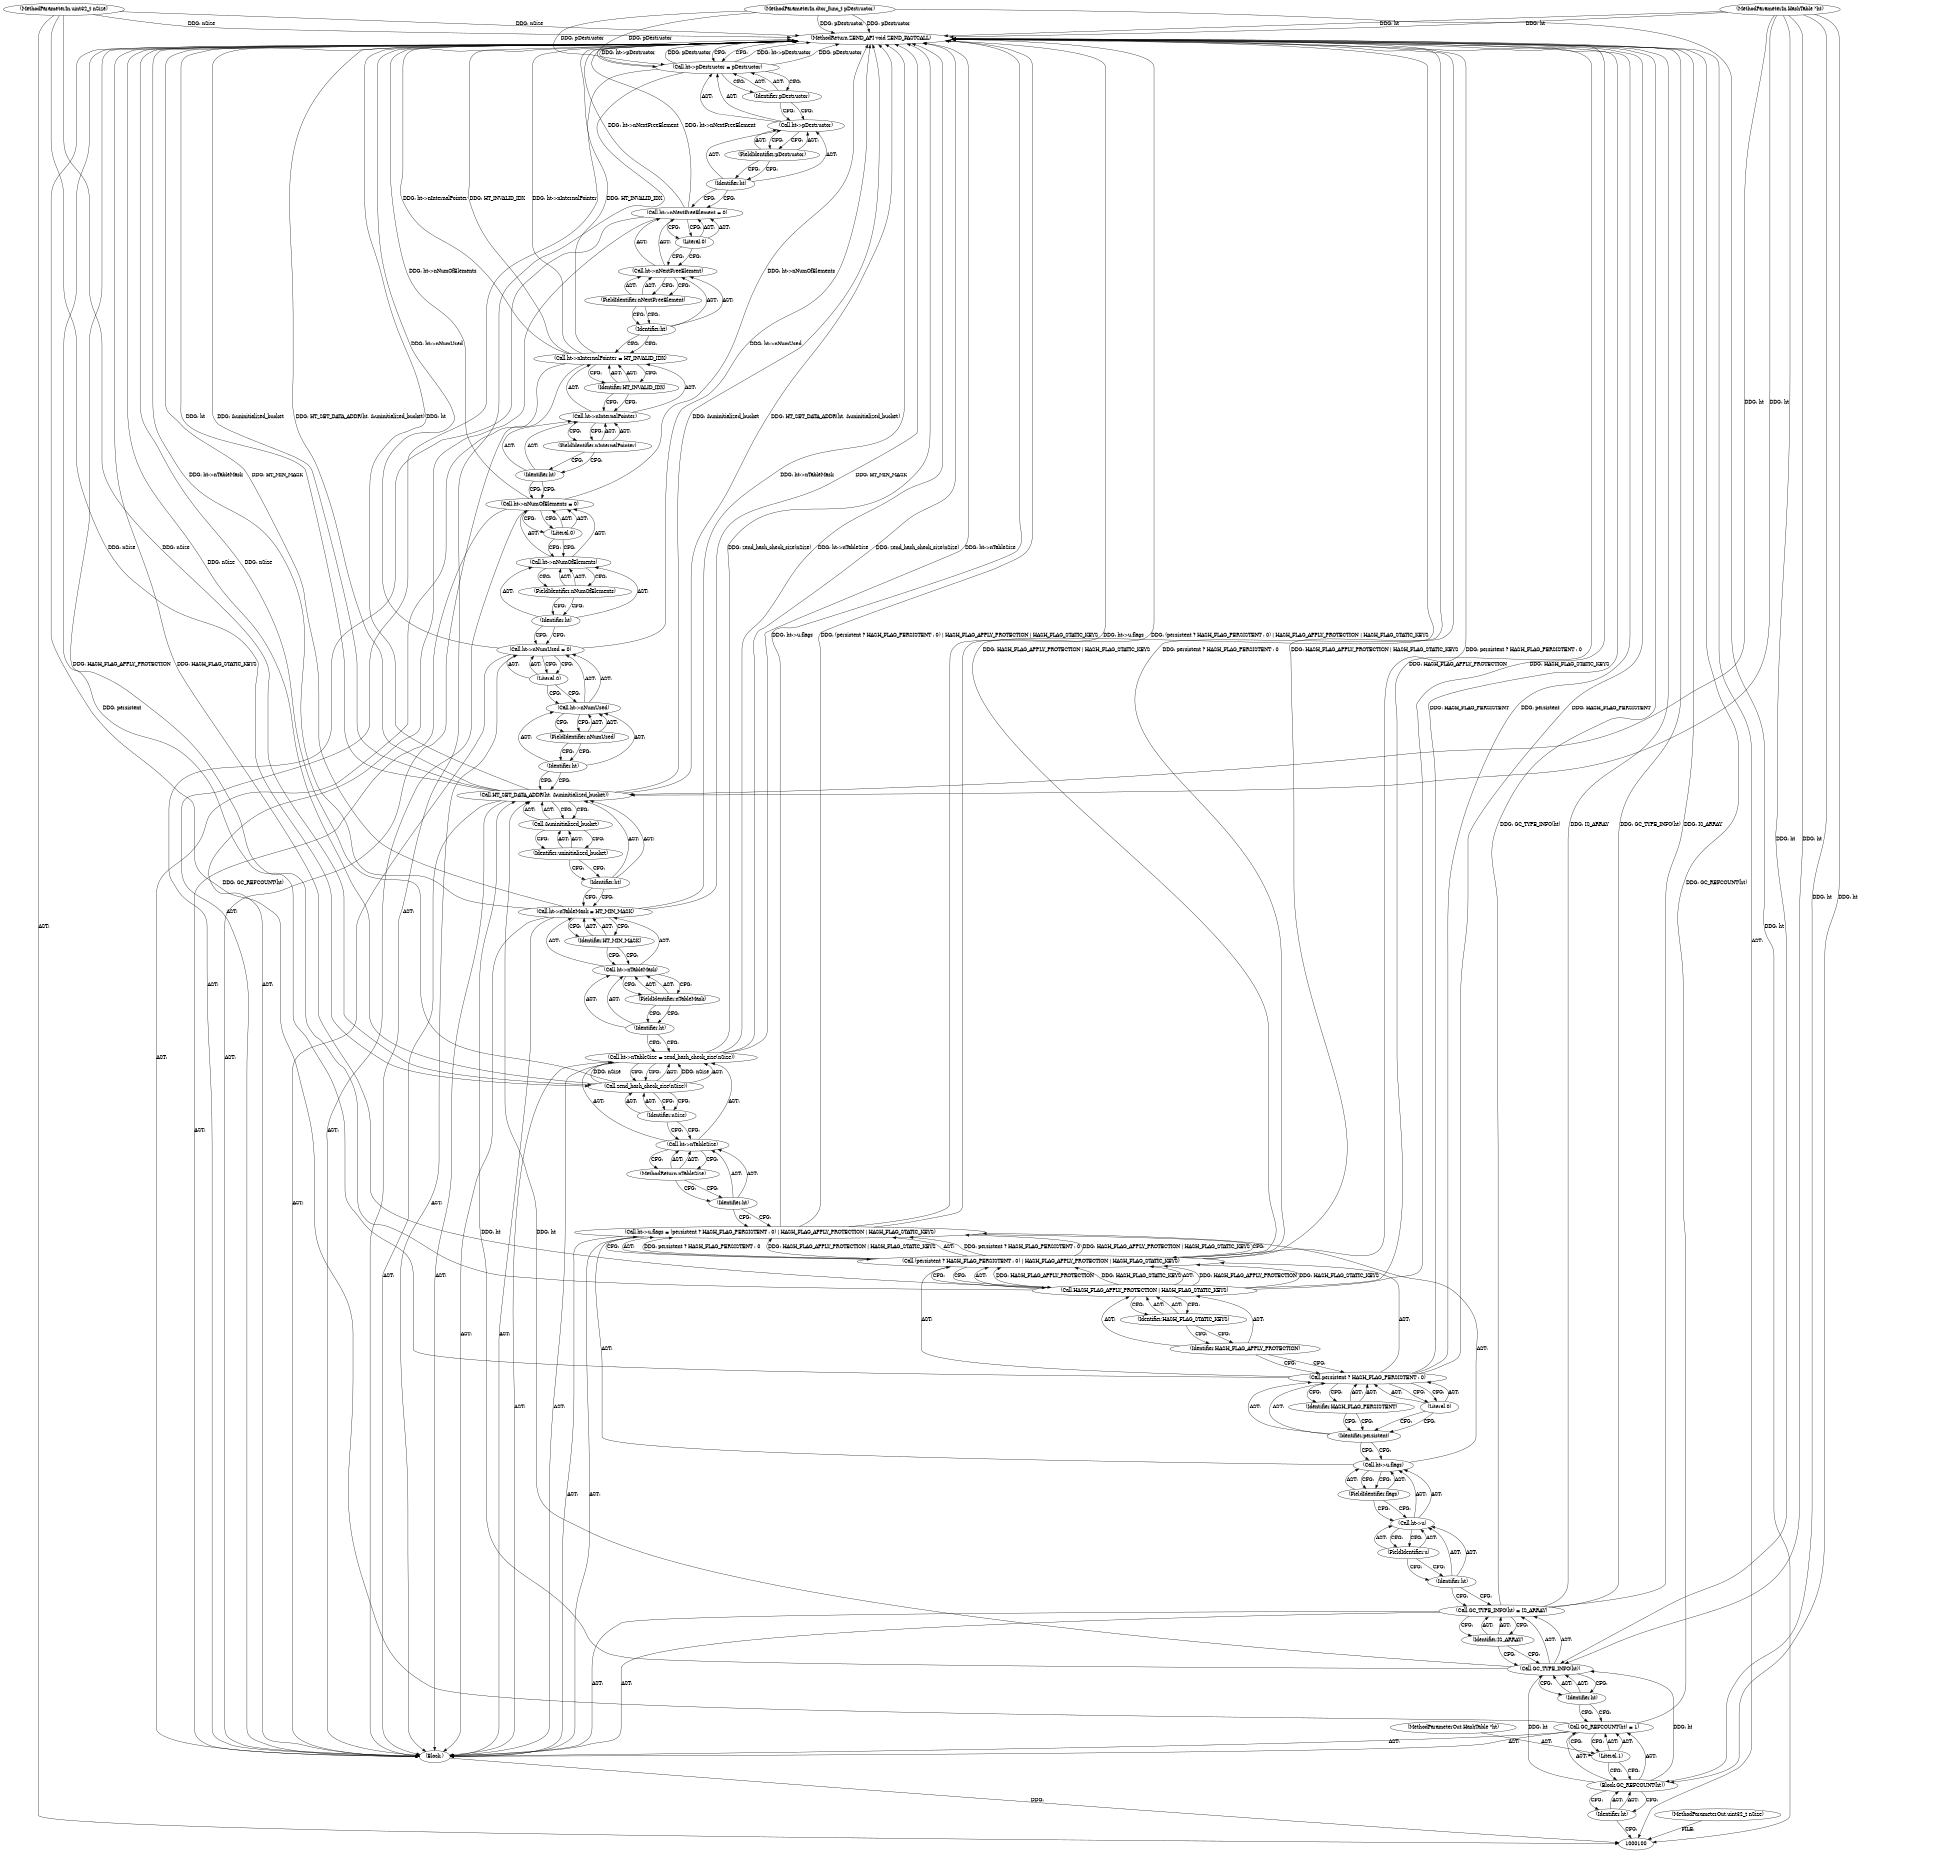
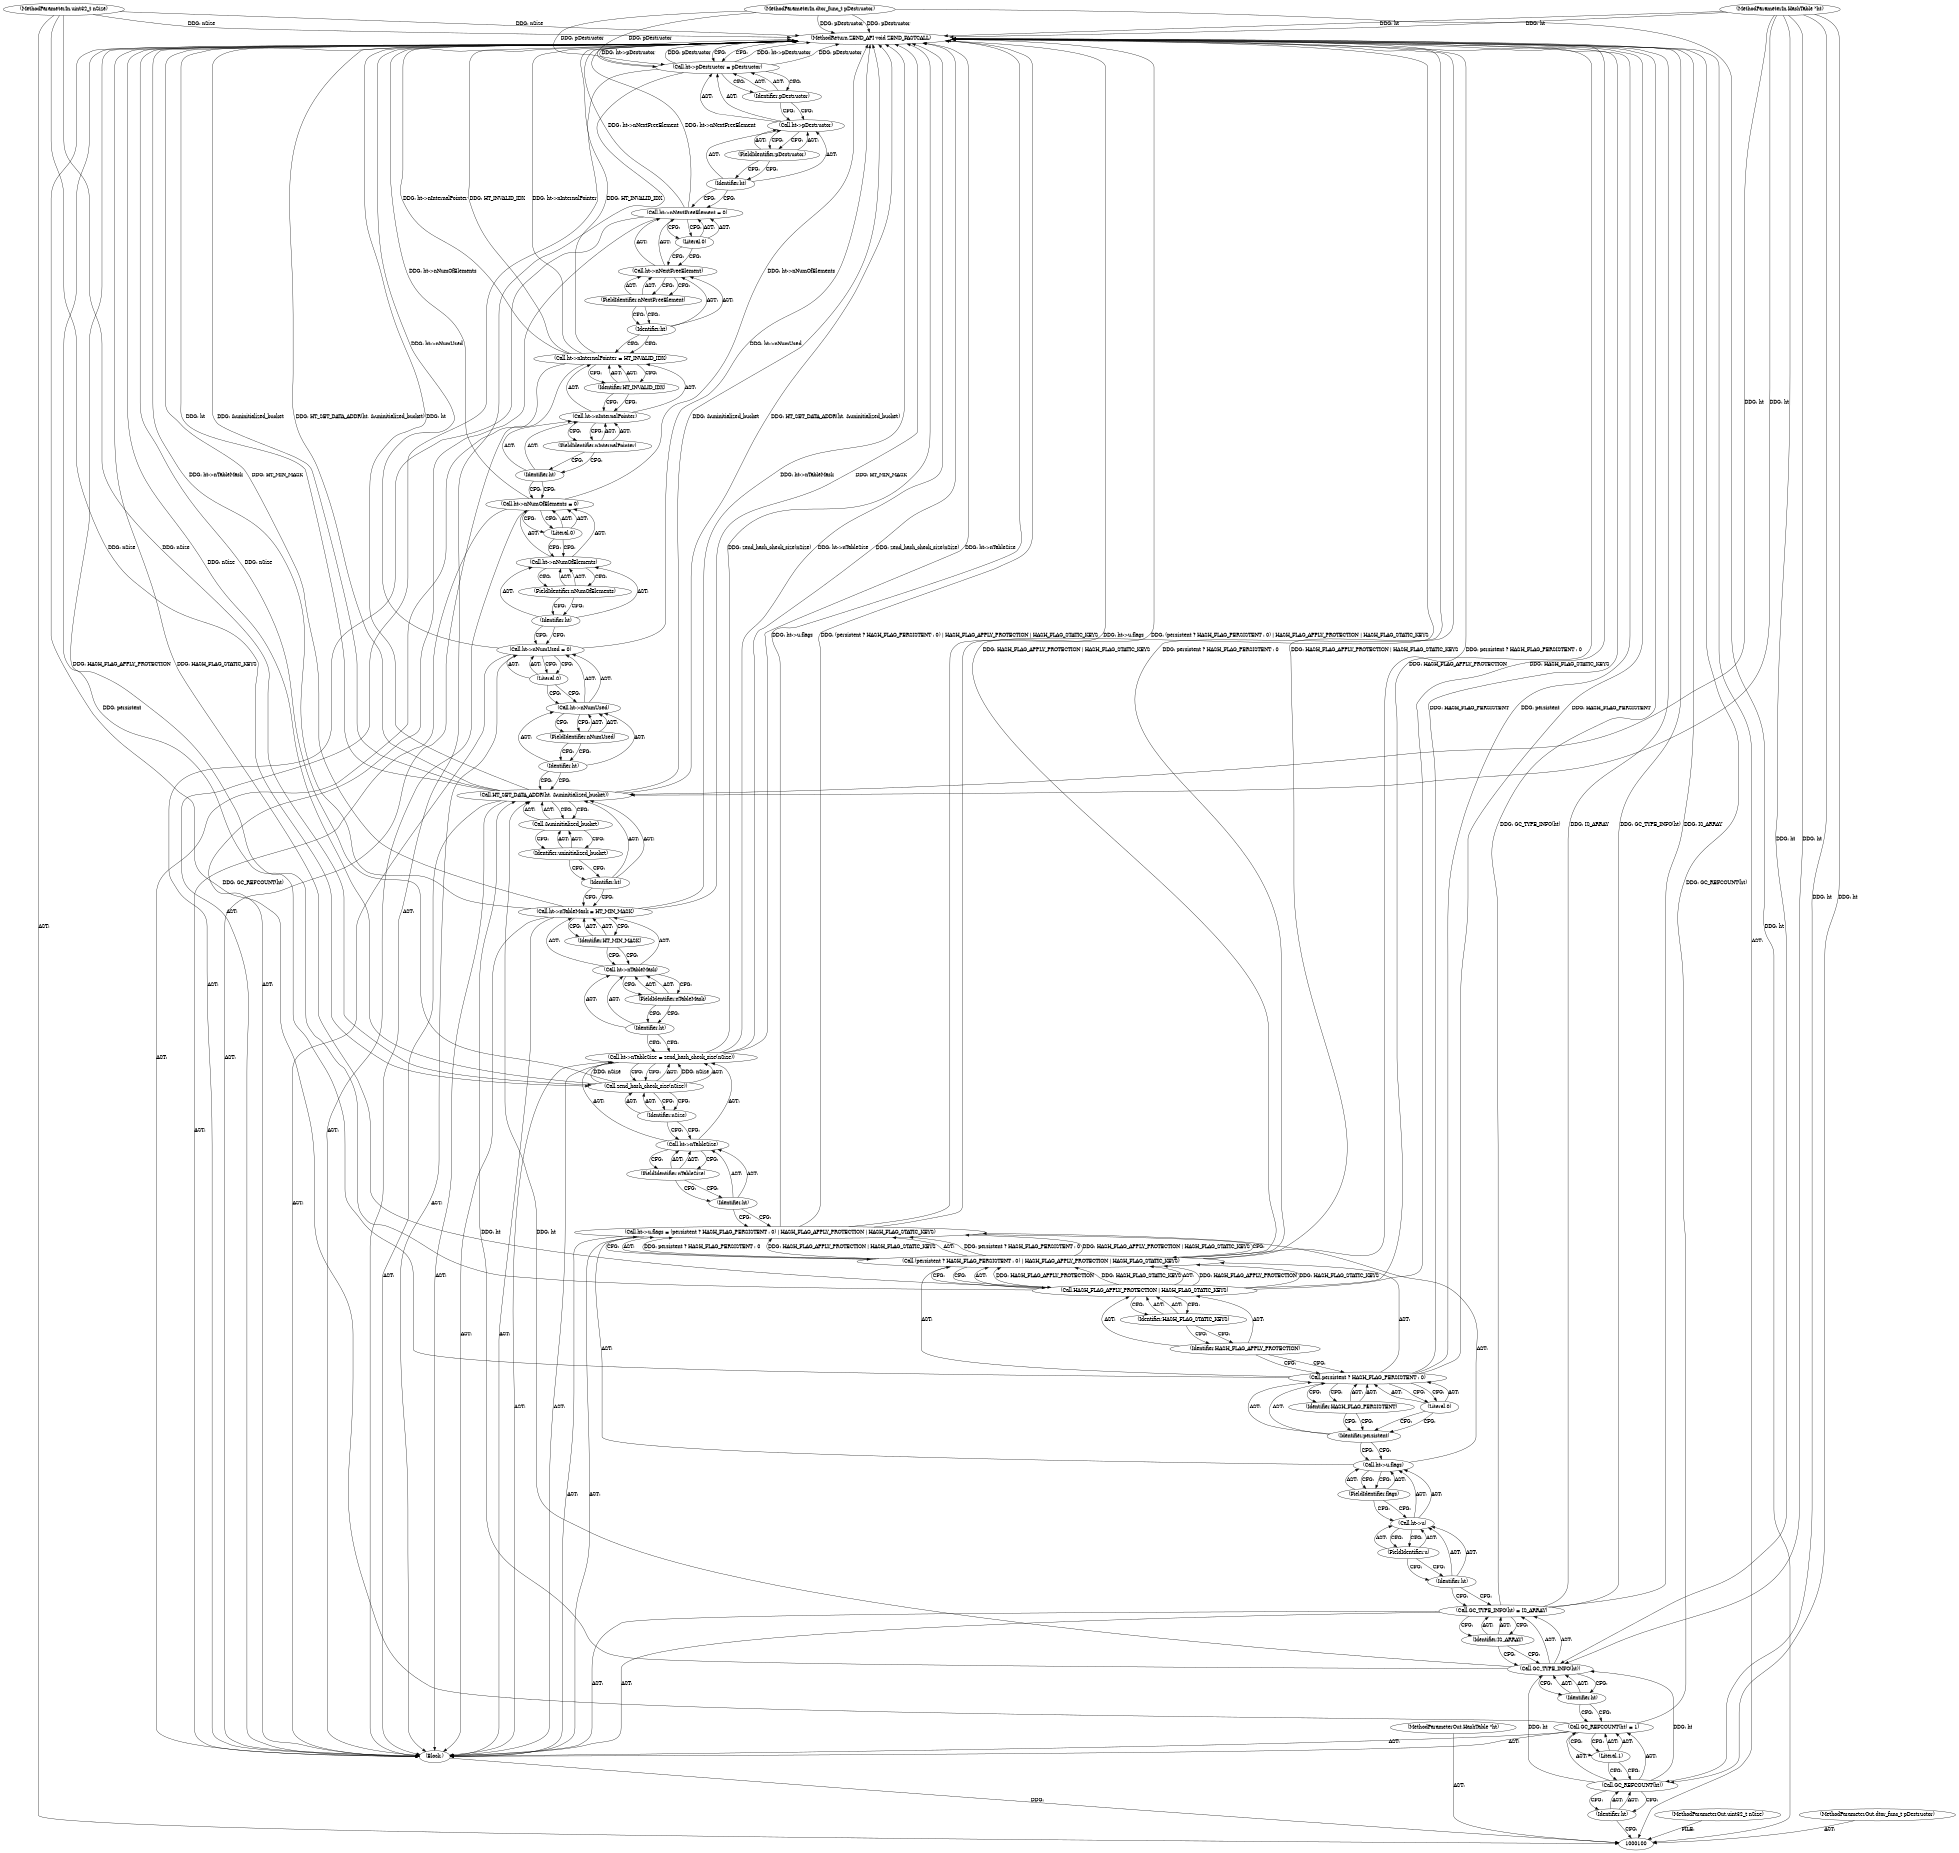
node "(MethodReturn,nTableSize)": label "(MethodReturn,nTableSize)" -> "(FieldIdentifier,nTableSize)"
edge "(MethodParameterOut,HashTable *ht)" -> "(Literal,1)": now "(MethodParameterOut,HashTable *ht)" -> "1000100"
node "(Block,GC_REFCOUNT(ht))": label "(Block,GC_REFCOUNT(ht))" -> "(Call,GC_REFCOUNT(ht))"
node "(MethodParameterOut,dtor_func_t pDestructor)": added
